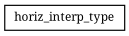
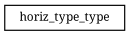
node "horiz_interp_type": label "horiz_interp_type" -> "horiz_type_type"
